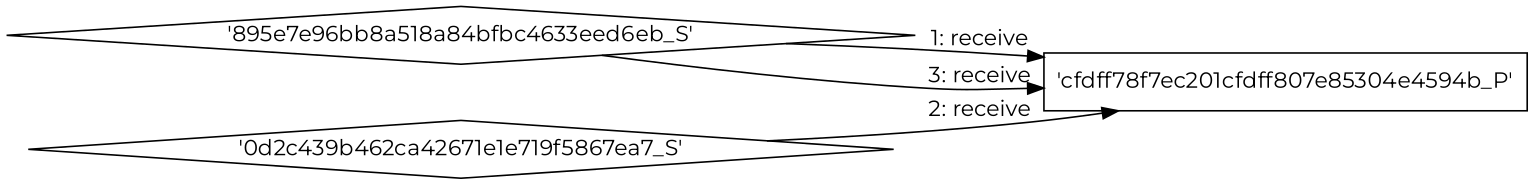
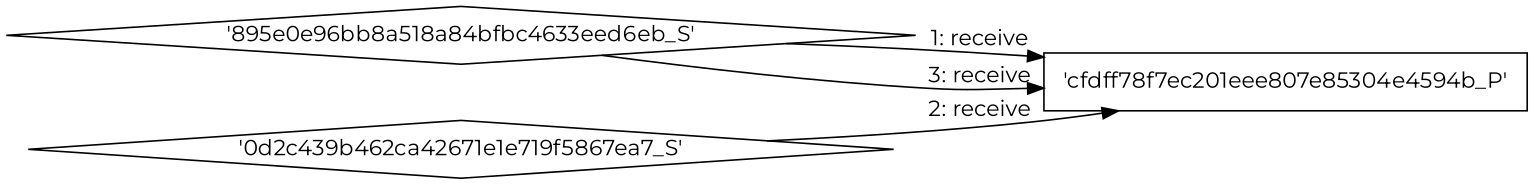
node "'895e7e96bb8a518a84bfbc4633eed6eb_S'": label "'895e7e96bb8a518a84bfbc4633eed6eb_S'" -> "'895e0e96bb8a518a84bfbc4633eed6eb_S'"
node "'cfdff78f7ec201cfdff807e85304e4594b_P'": label "'cfdff78f7ec201cfdff807e85304e4594b_P'" -> "'cfdff78f7ec201eee807e85304e4594b_P'"
